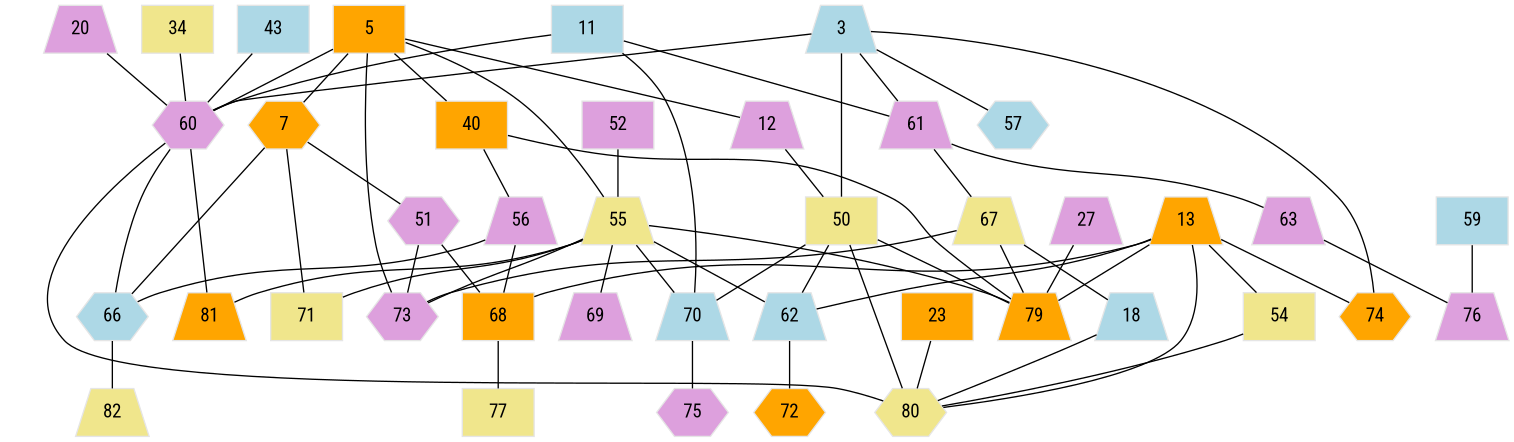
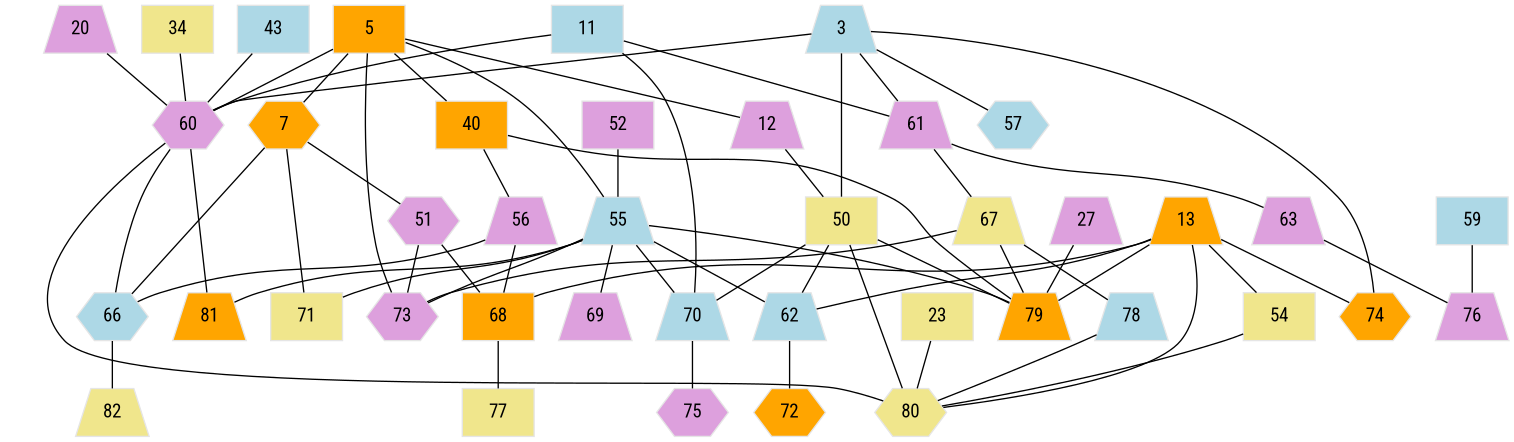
node "55": fillcolor khaki -> lightblue
node "23": fillcolor orange -> khaki
node "18": label "18" -> "78"
